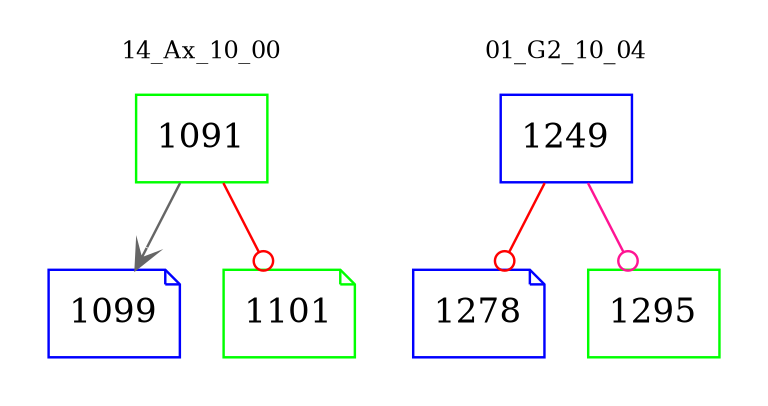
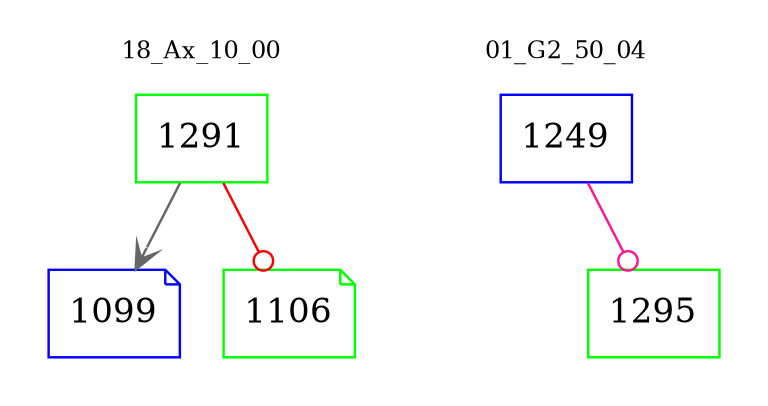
cluster "14_Ax_10_00": label "14_Ax_10_00" -> "18_Ax_10_00"
cluster "01_G2_10_04": label "01_G2_10_04" -> "01_G2_50_04"
node "1091": label "1091" -> "1291"
node "1101": label "1101" -> "1106"
node "1278": removed
